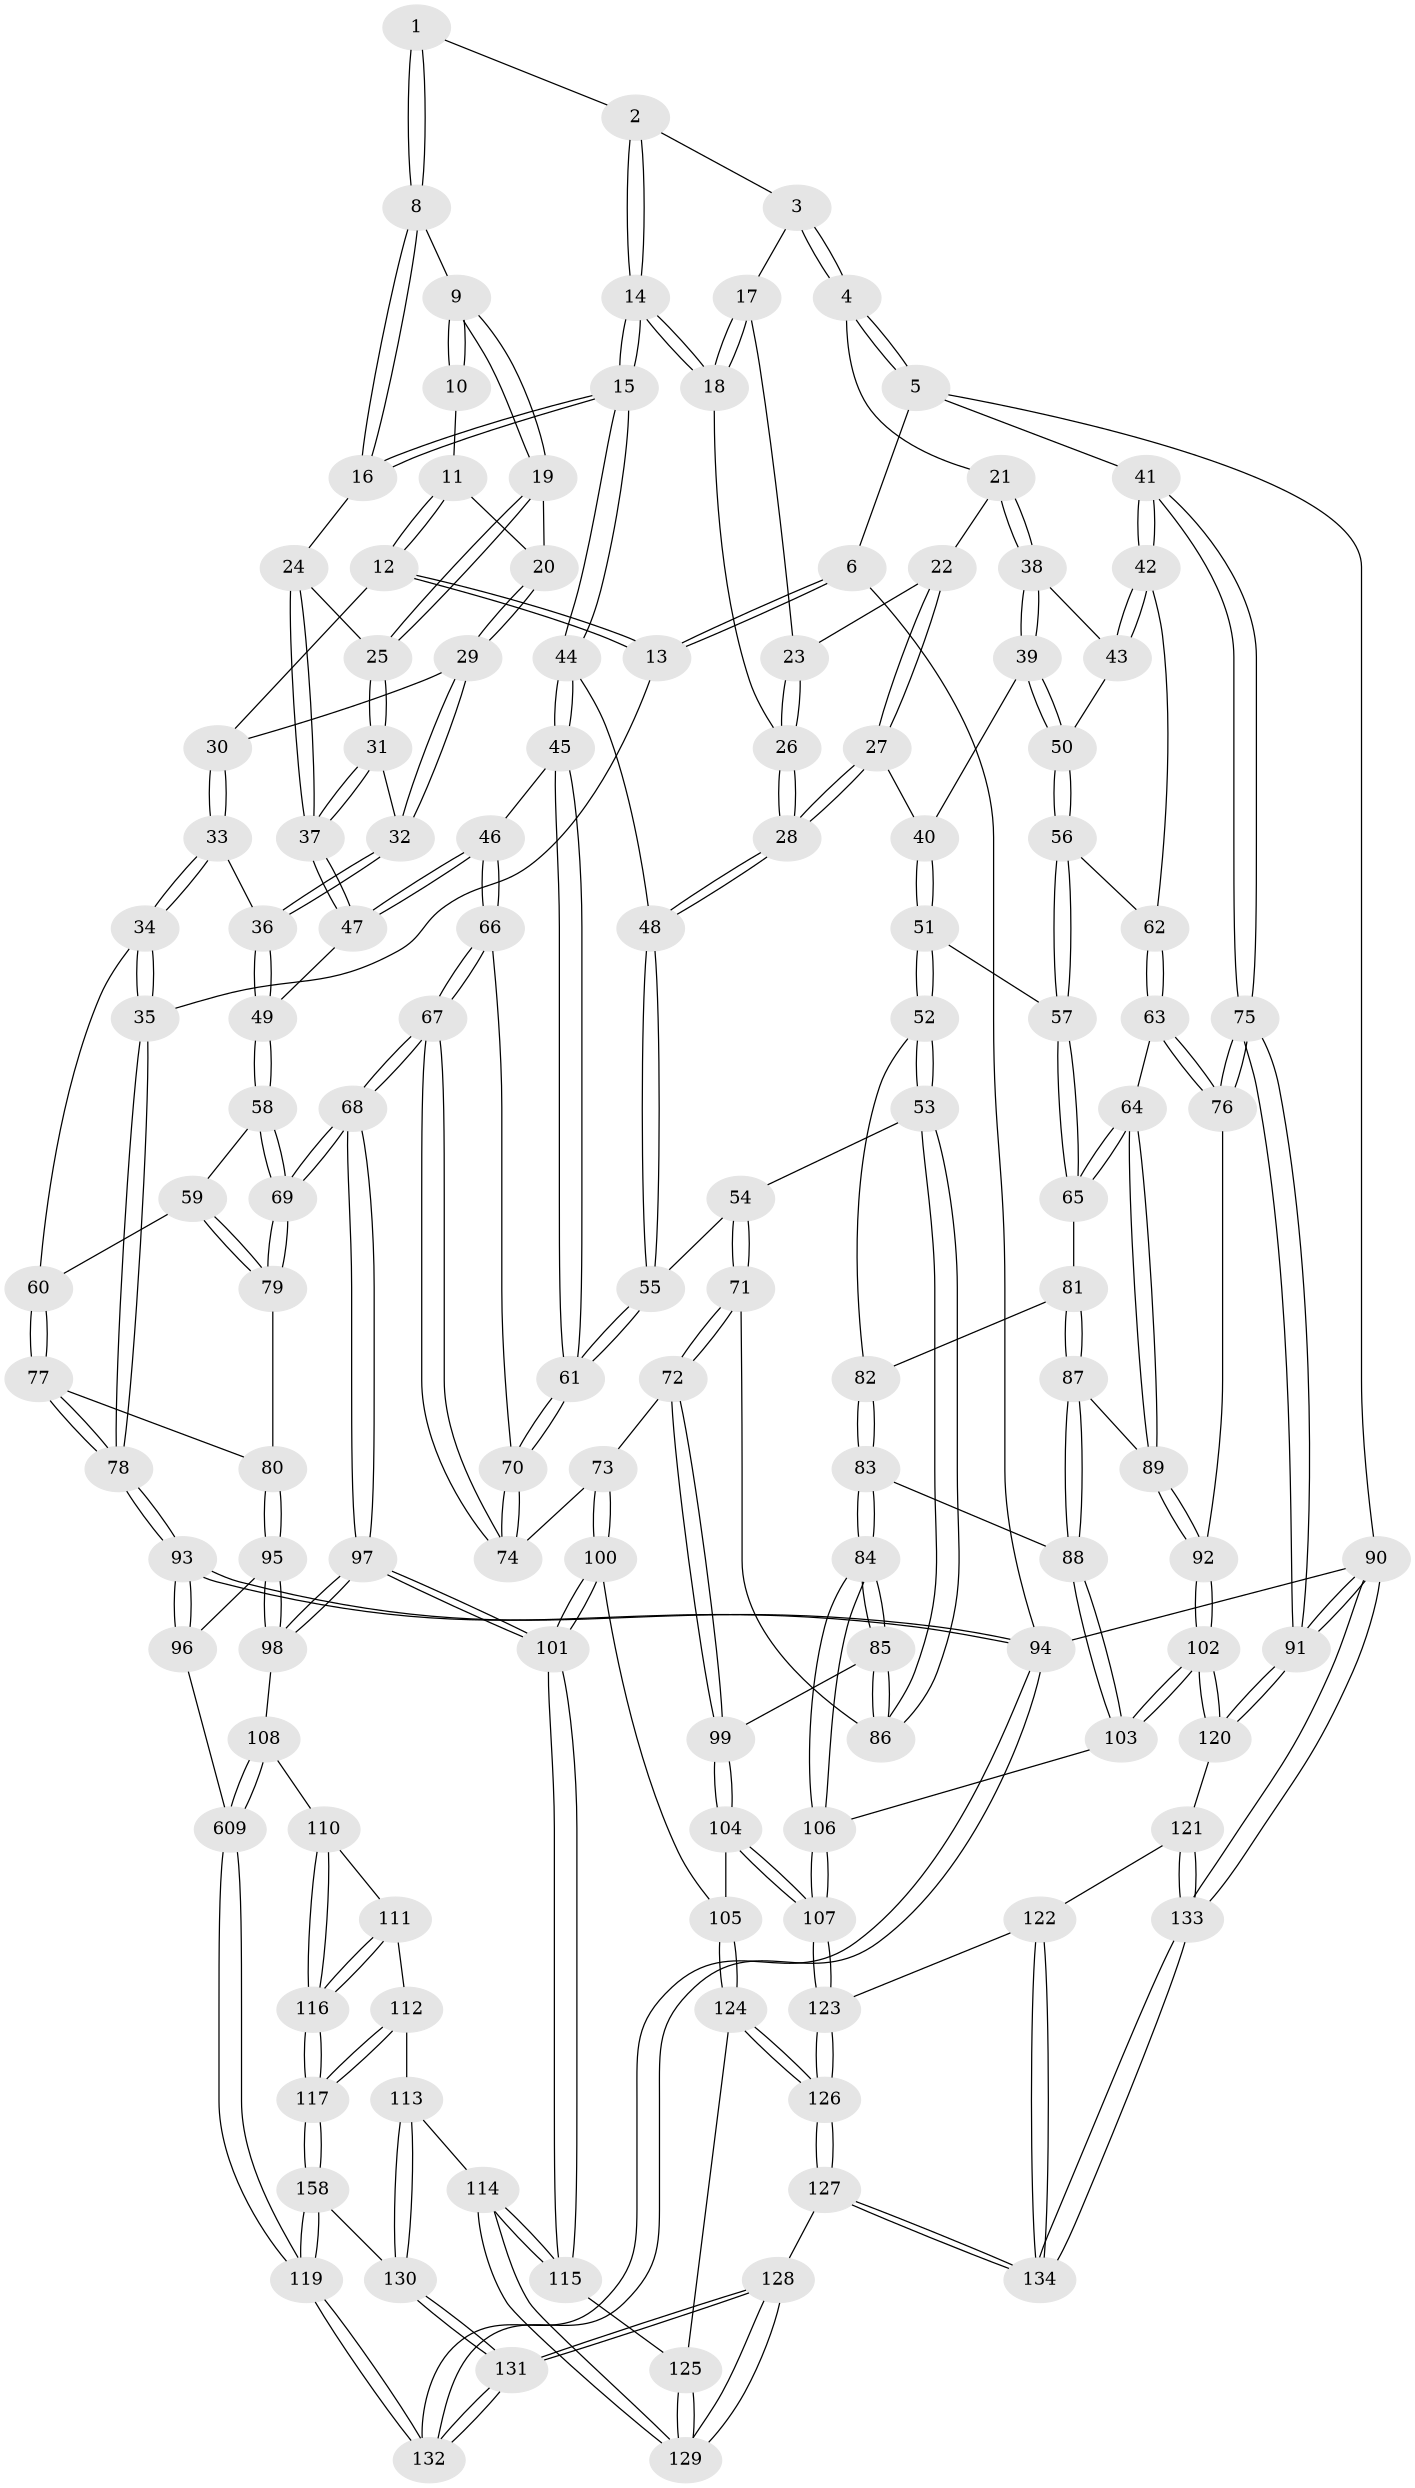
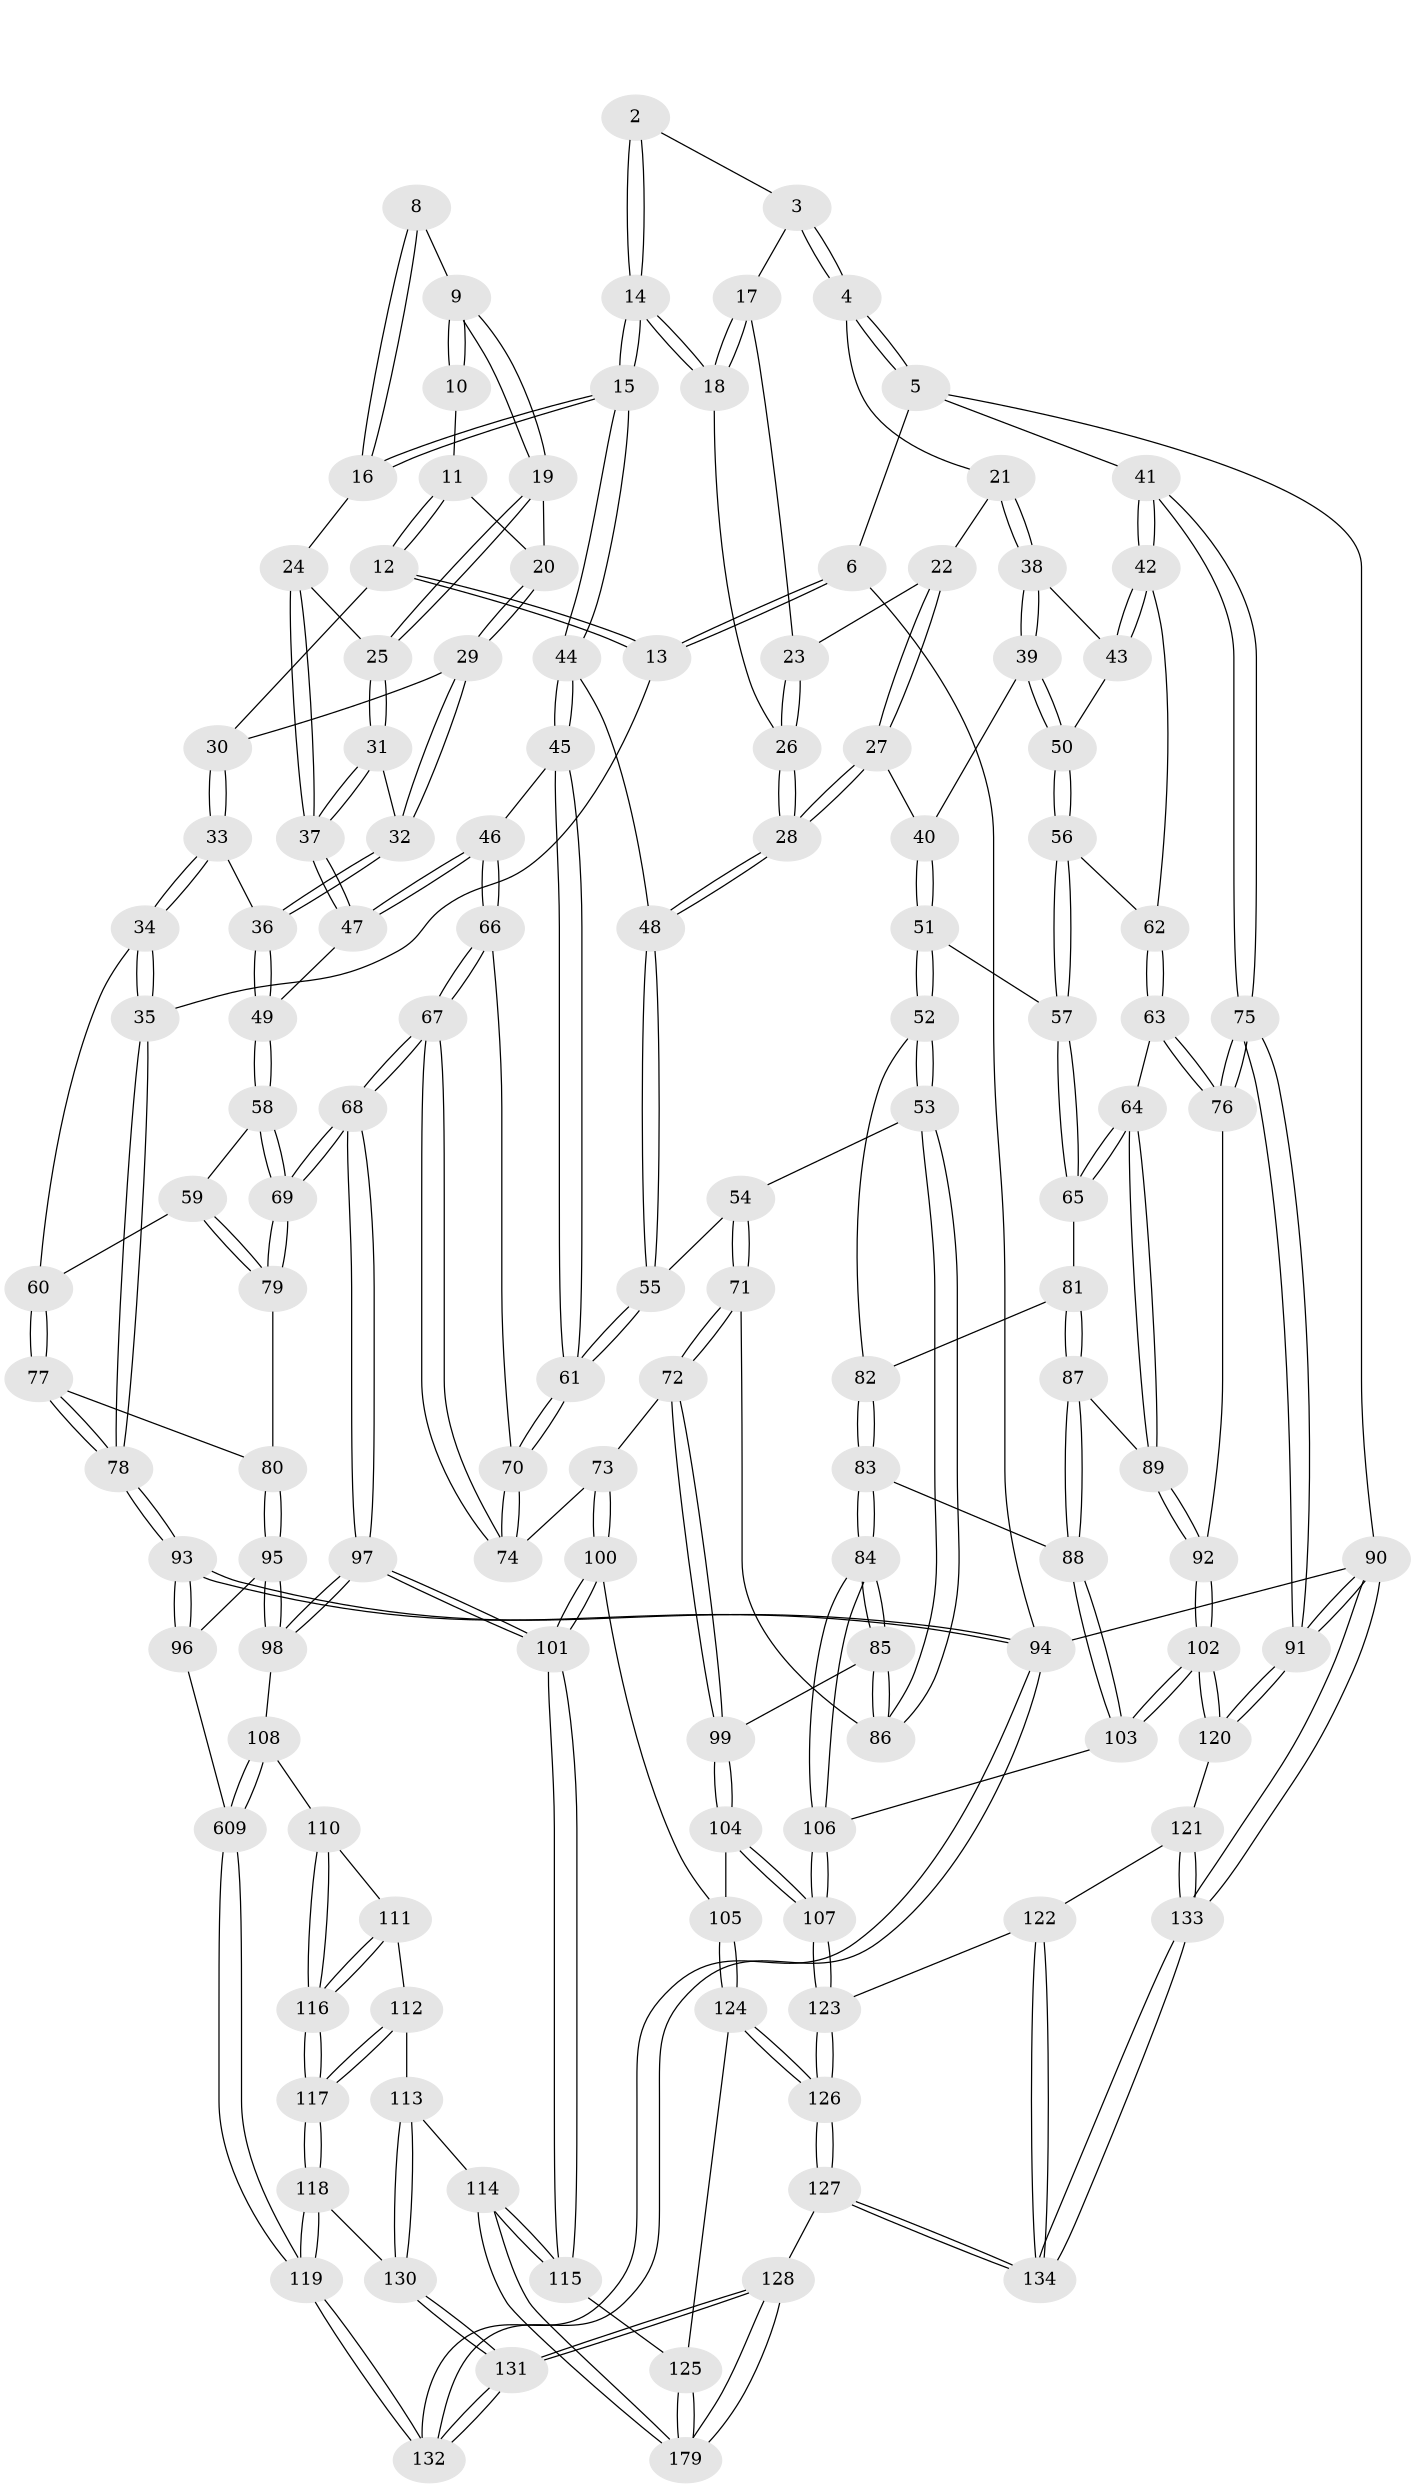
node "1": removed
node "158": label "158" -> "118"
node "129": label "129" -> "179"
